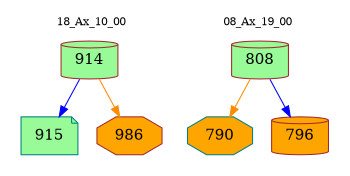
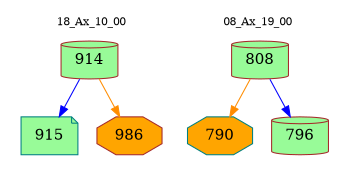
node "796": fillcolor orange -> palegreen
